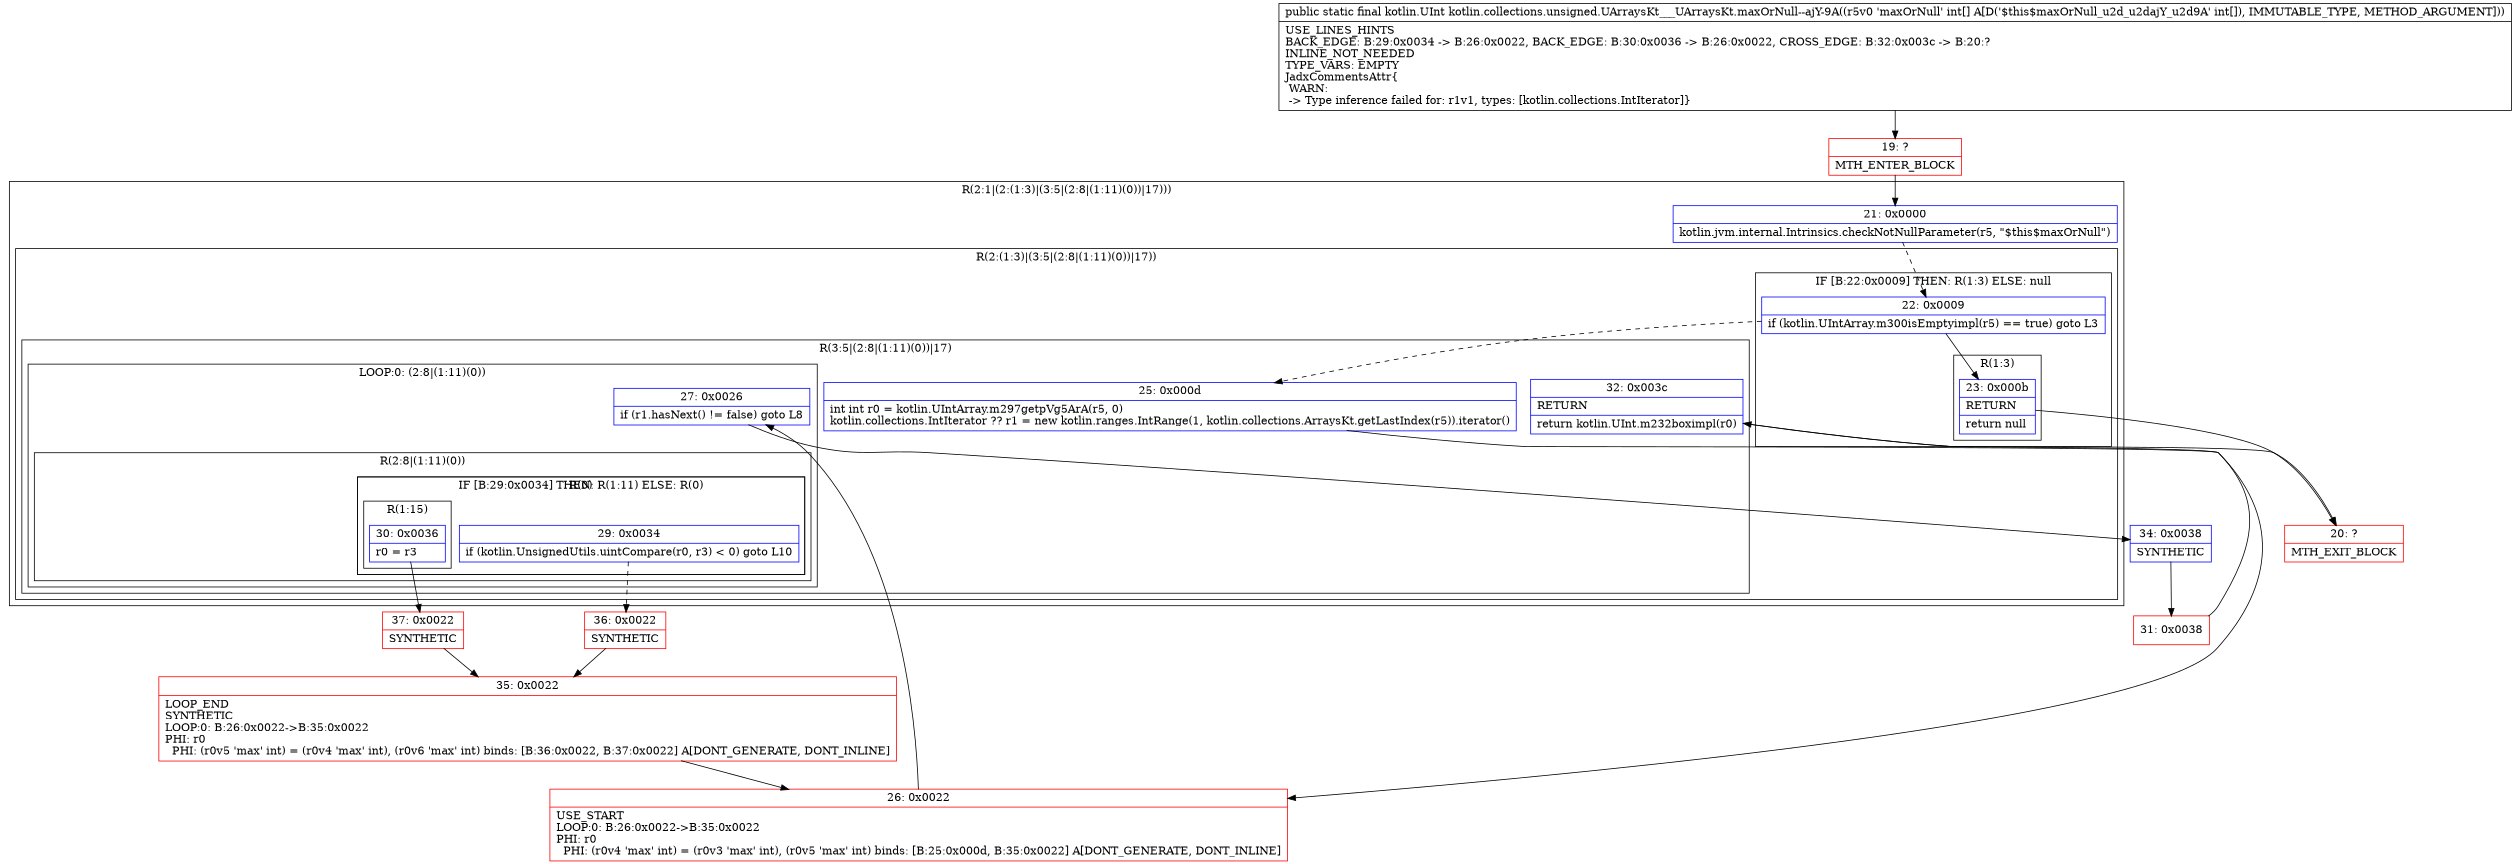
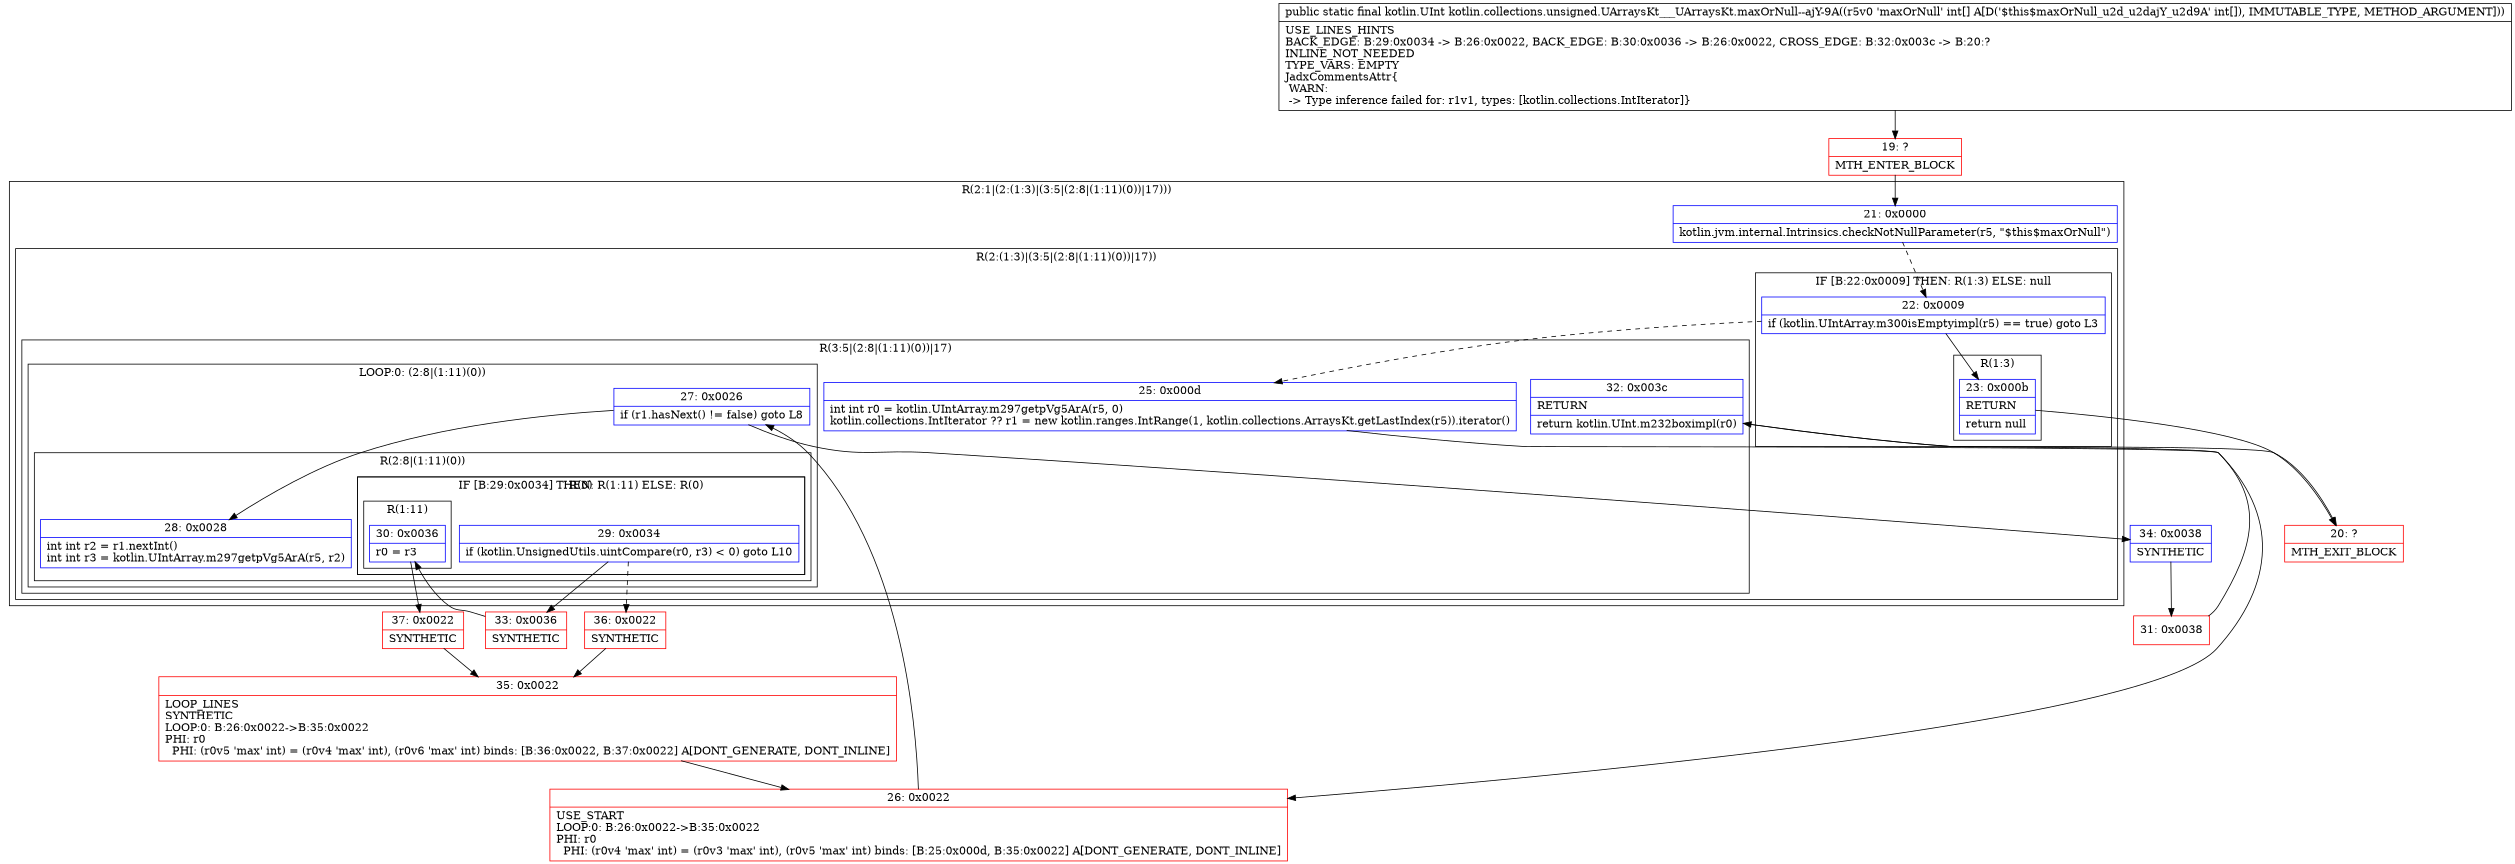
cluster "R(1:15)": label "R(1:15)" -> "R(1:11)"
node "28: 0x0028": added
node "33: 0x0036": added
node "35: 0x0022": text "LOOP_END" -> "LOOP_LINES"
